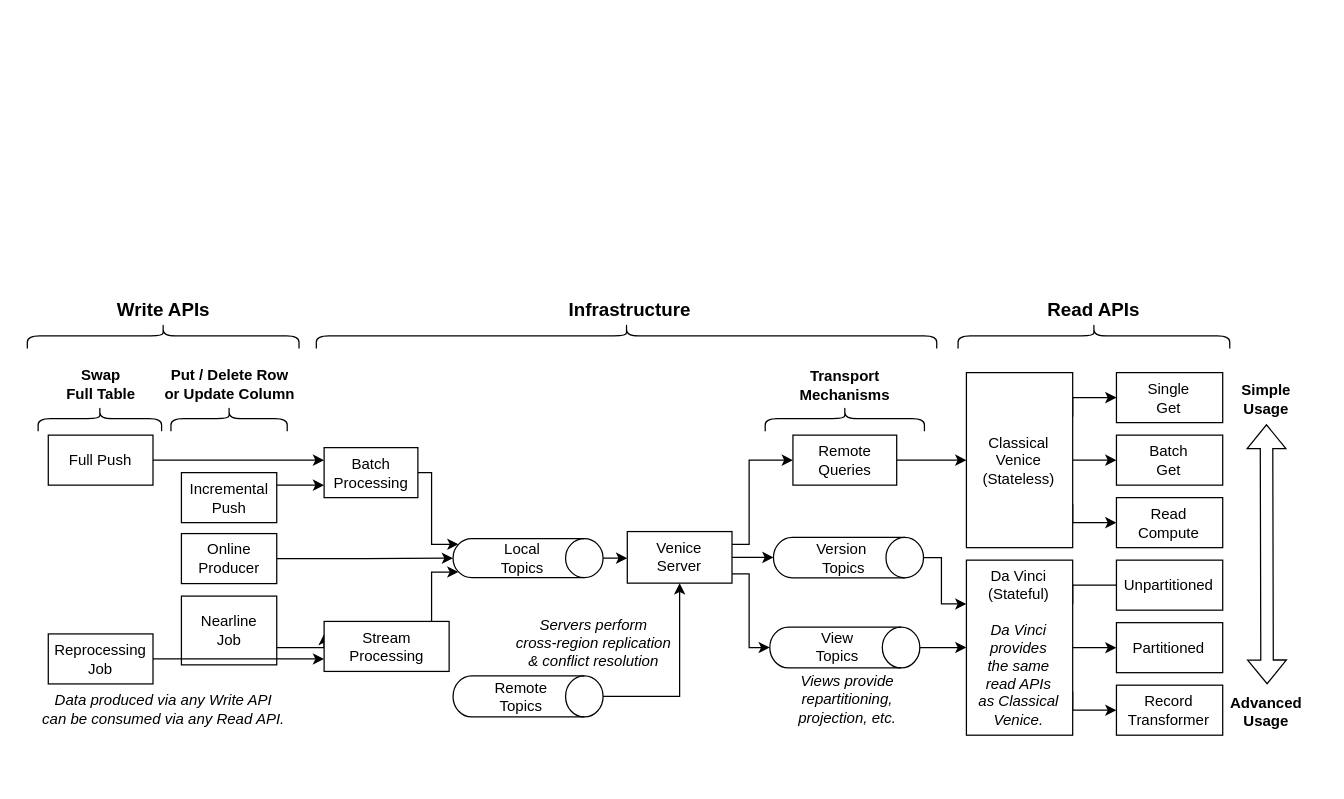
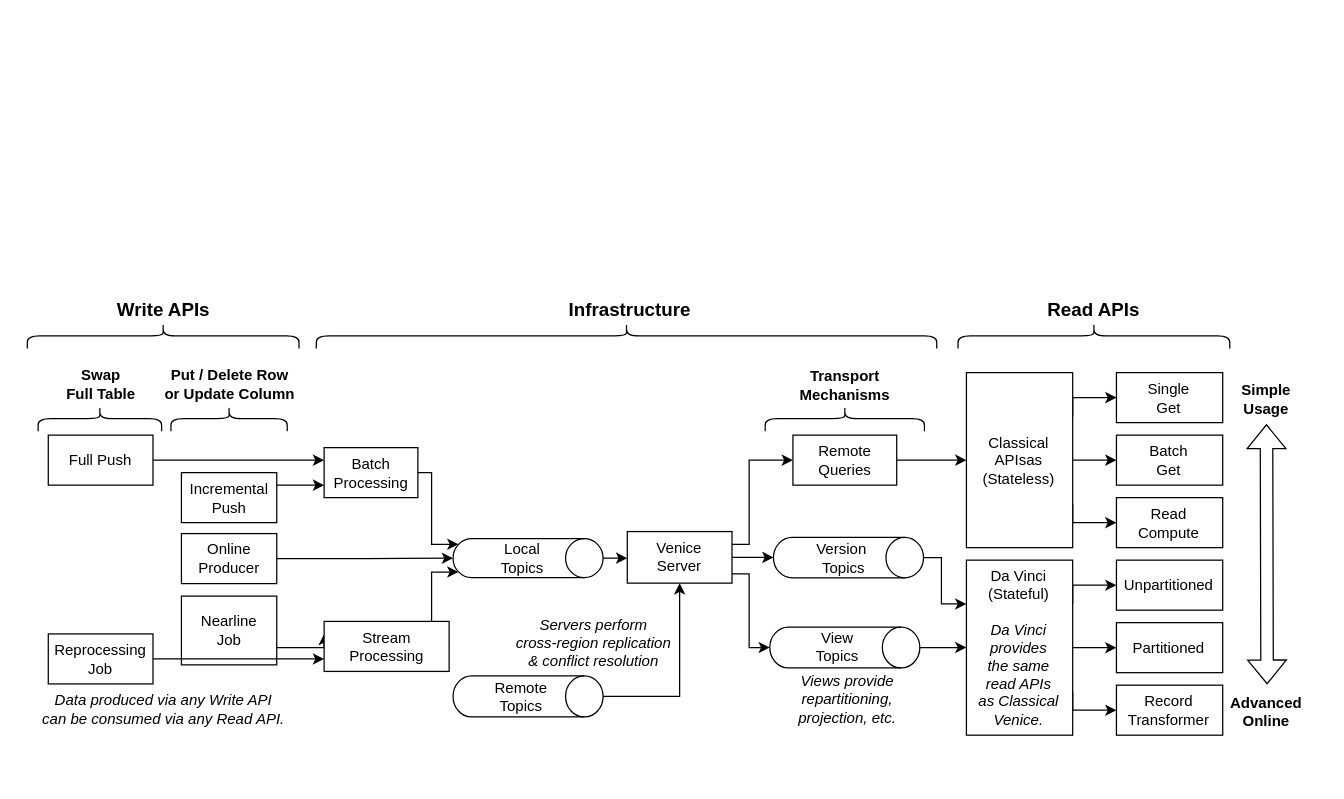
node "Classical Venice (Stateless)": label "Classical Venice (Stateless)" -> "Classical APIsas (Stateless)"
edge "Unpartitioned" -- "Da Vinci (Stateful) Da Vinci providesthe same read APIsas Classical Venice.": arrowhead none -> classic
node "Advanced Usage": label "Advanced Usage" -> "Advanced Online"
